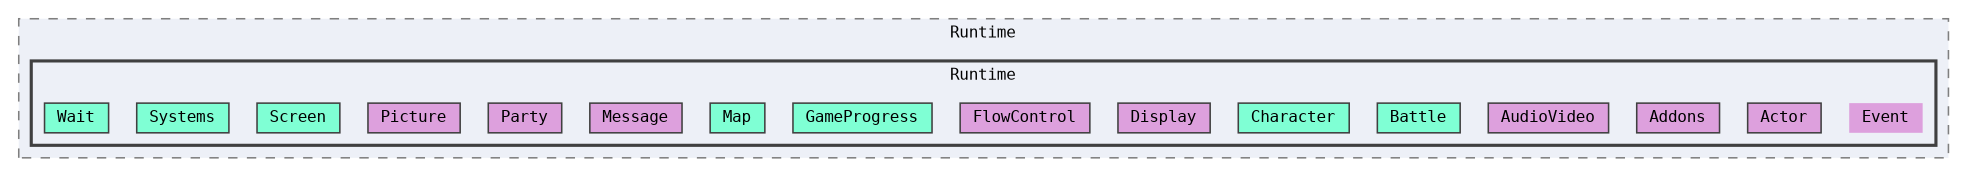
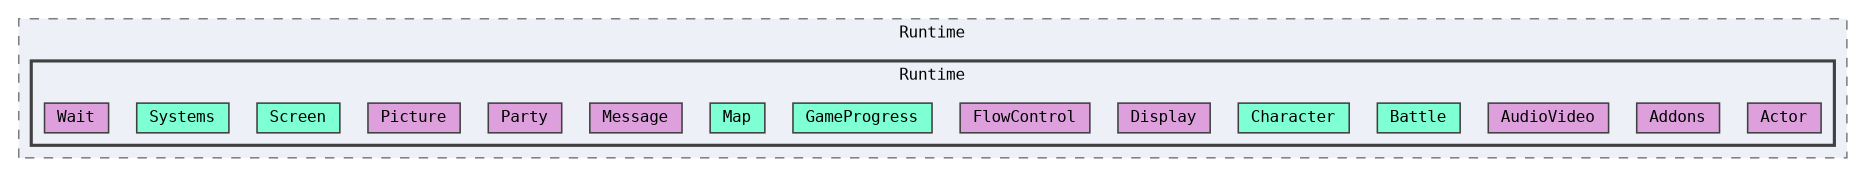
node "Wait": fillcolor aquamarine -> plum
node "Event": removed
